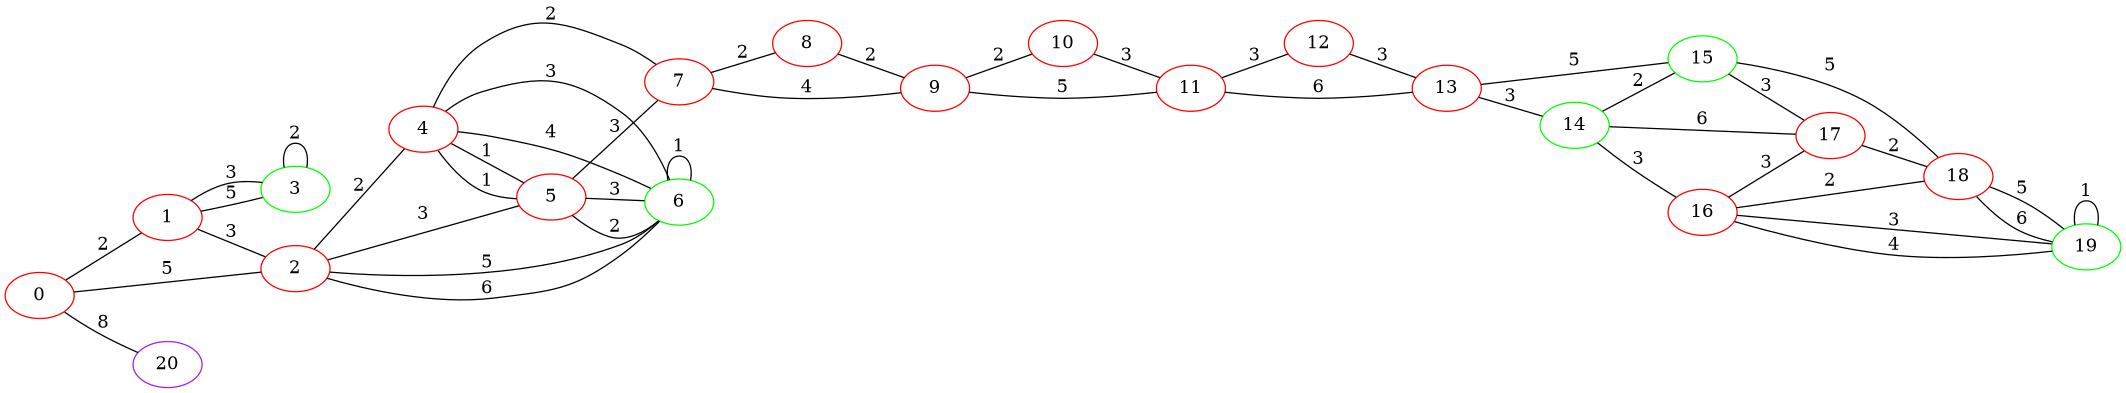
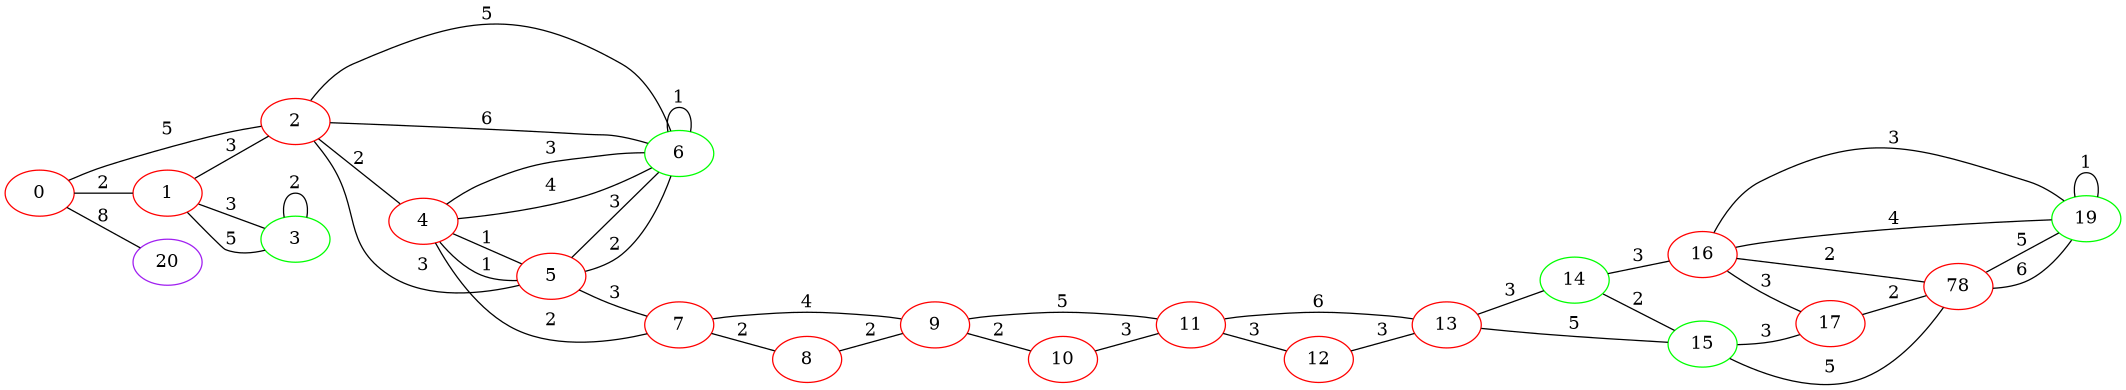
edge "14" -- "17": removed, label "6"
node "18": label "18" -> "78"
